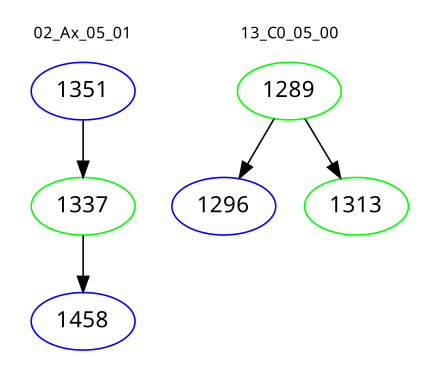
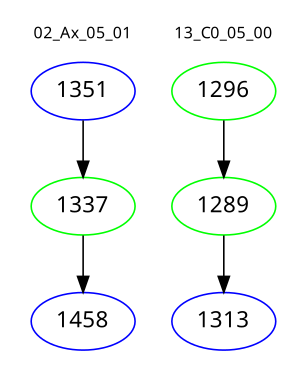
edge "1289" -> "1296": reversed
node "1296": color blue -> green
node "1313": color green -> blue
